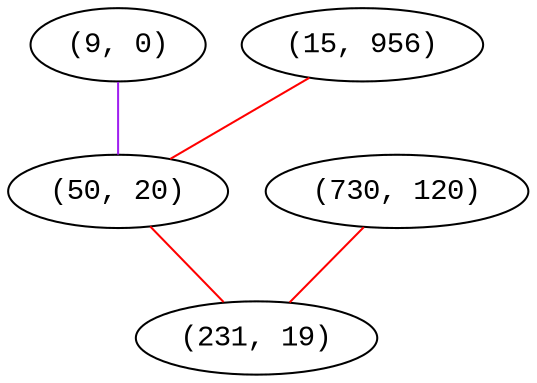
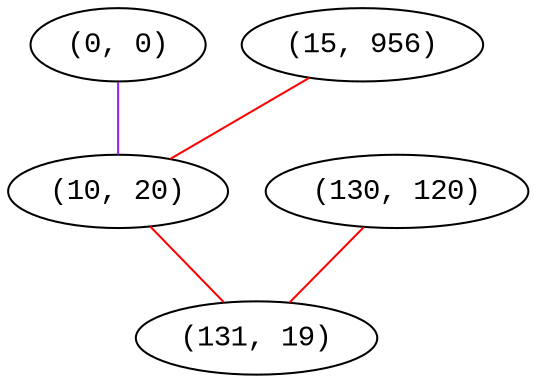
node "(9, 0)": label "(9, 0)" -> "(0, 0)"
node "(50, 20)": label "(50, 20)" -> "(10, 20)"
node "(730, 120)": label "(730, 120)" -> "(130, 120)"
node "(231, 19)": label "(231, 19)" -> "(131, 19)"
